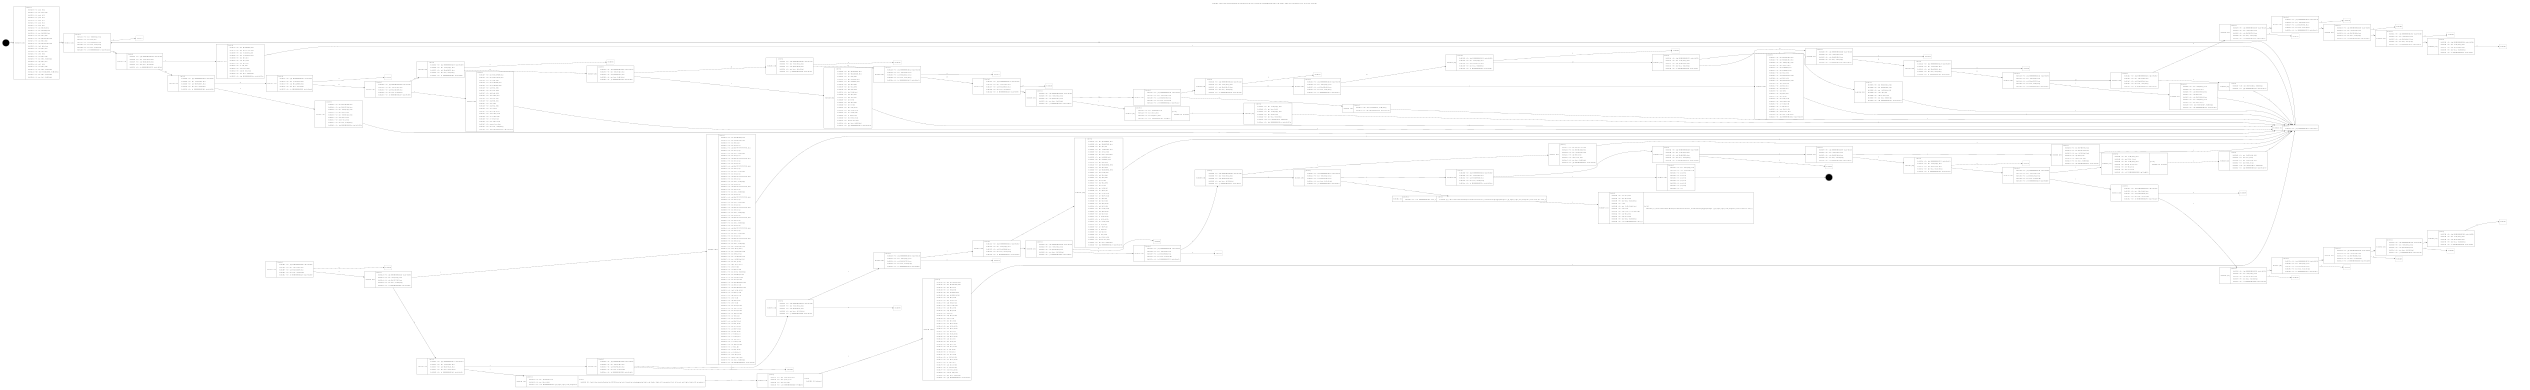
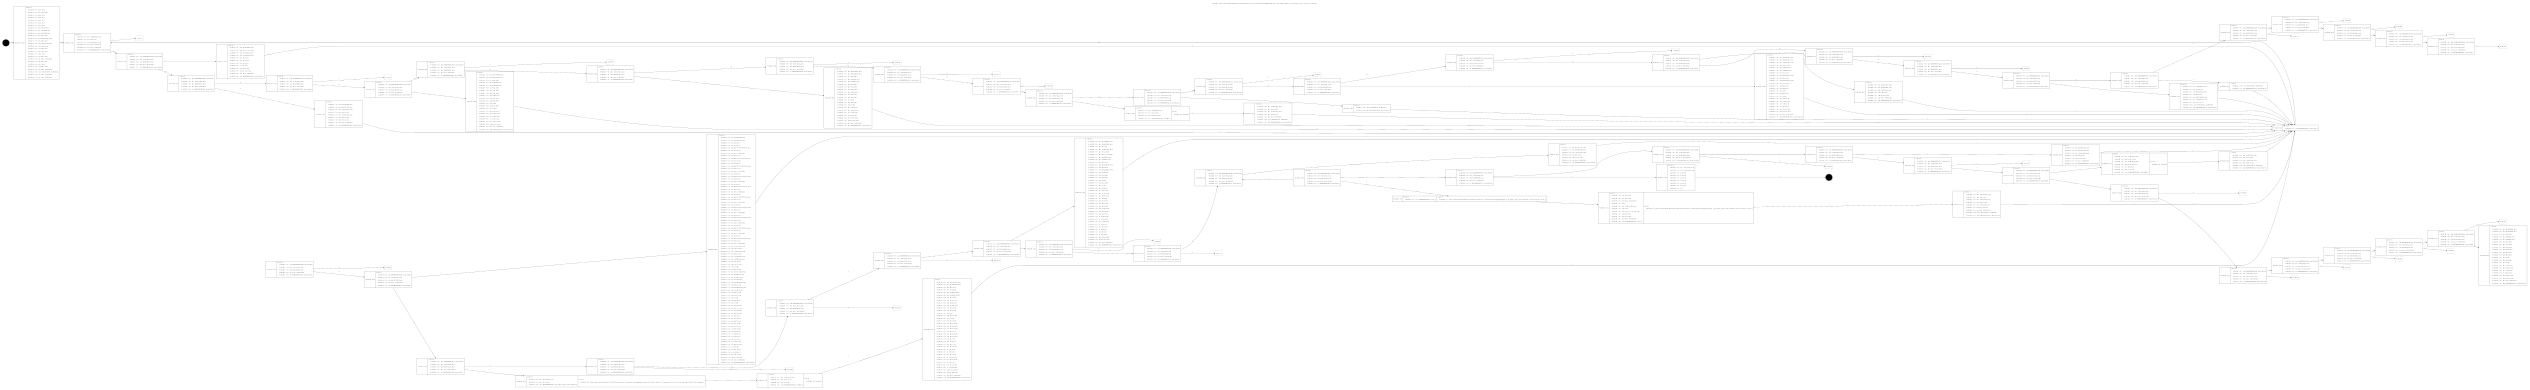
edge "0x401680 [28]" -> "0x40169c [28]": reversed
node "0x401bbb [42]": added
node "0x402228 [86]": added
